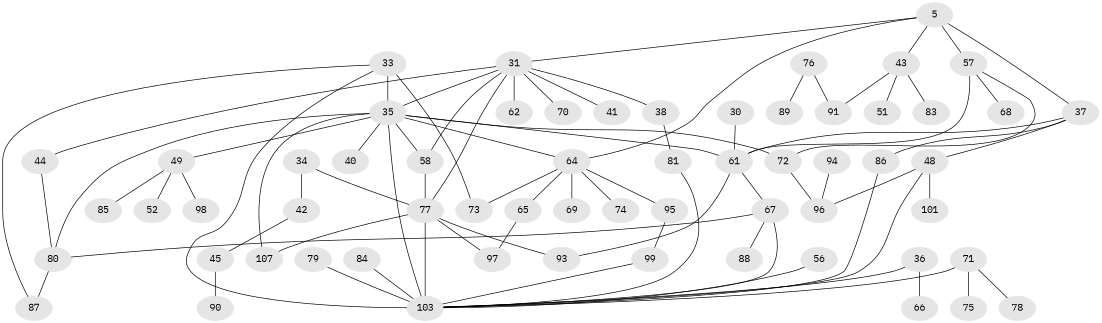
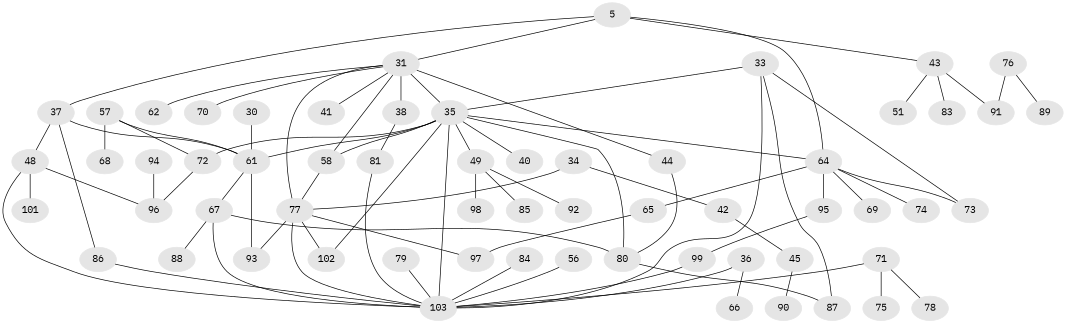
edge "5" -- "57": removed
node "52": label "52" -> "92"
node "107": label "107" -> "102"
